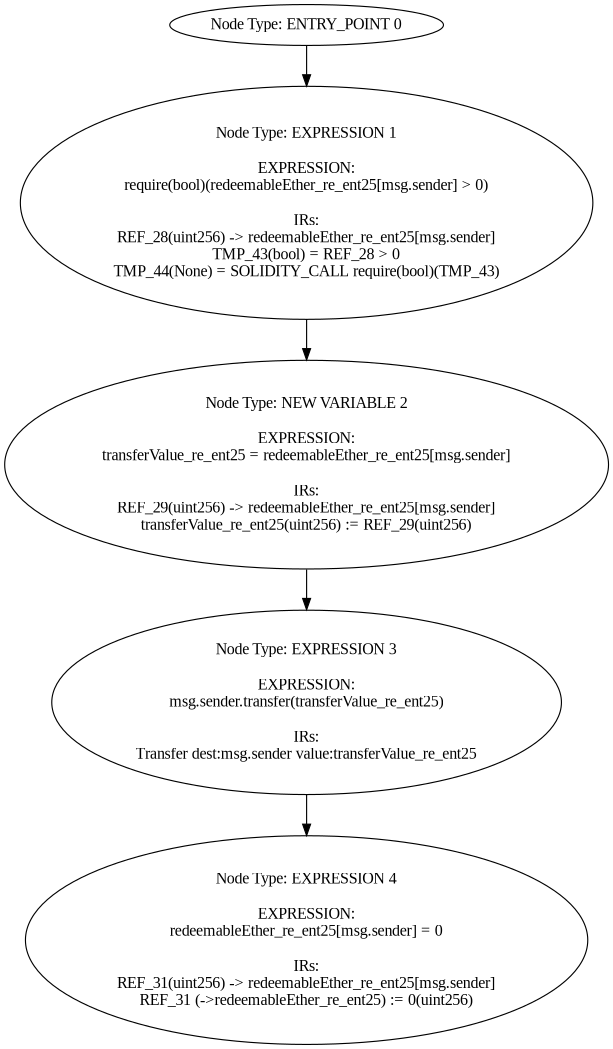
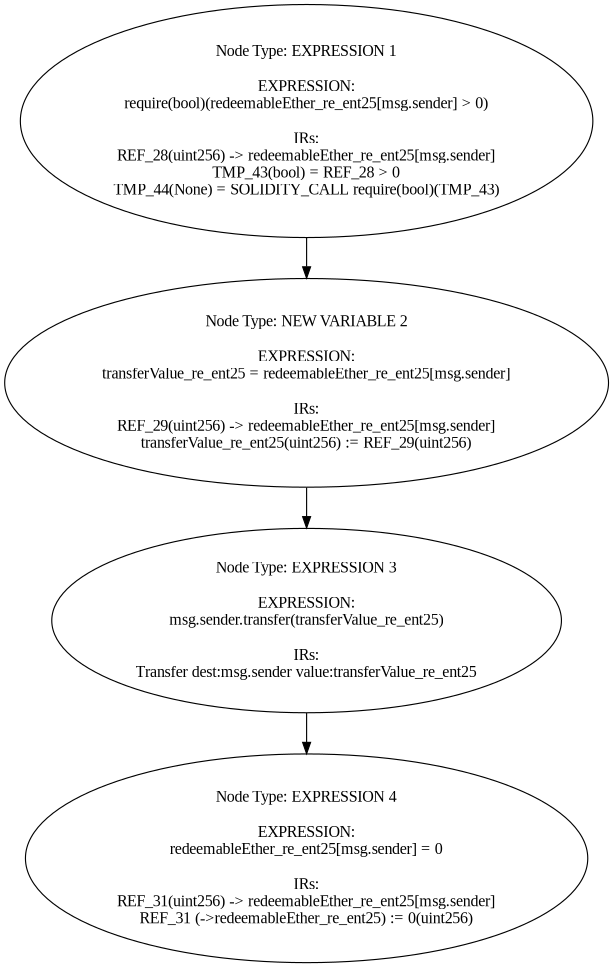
node "Node Type: ENTRY_POINT 0": removed
